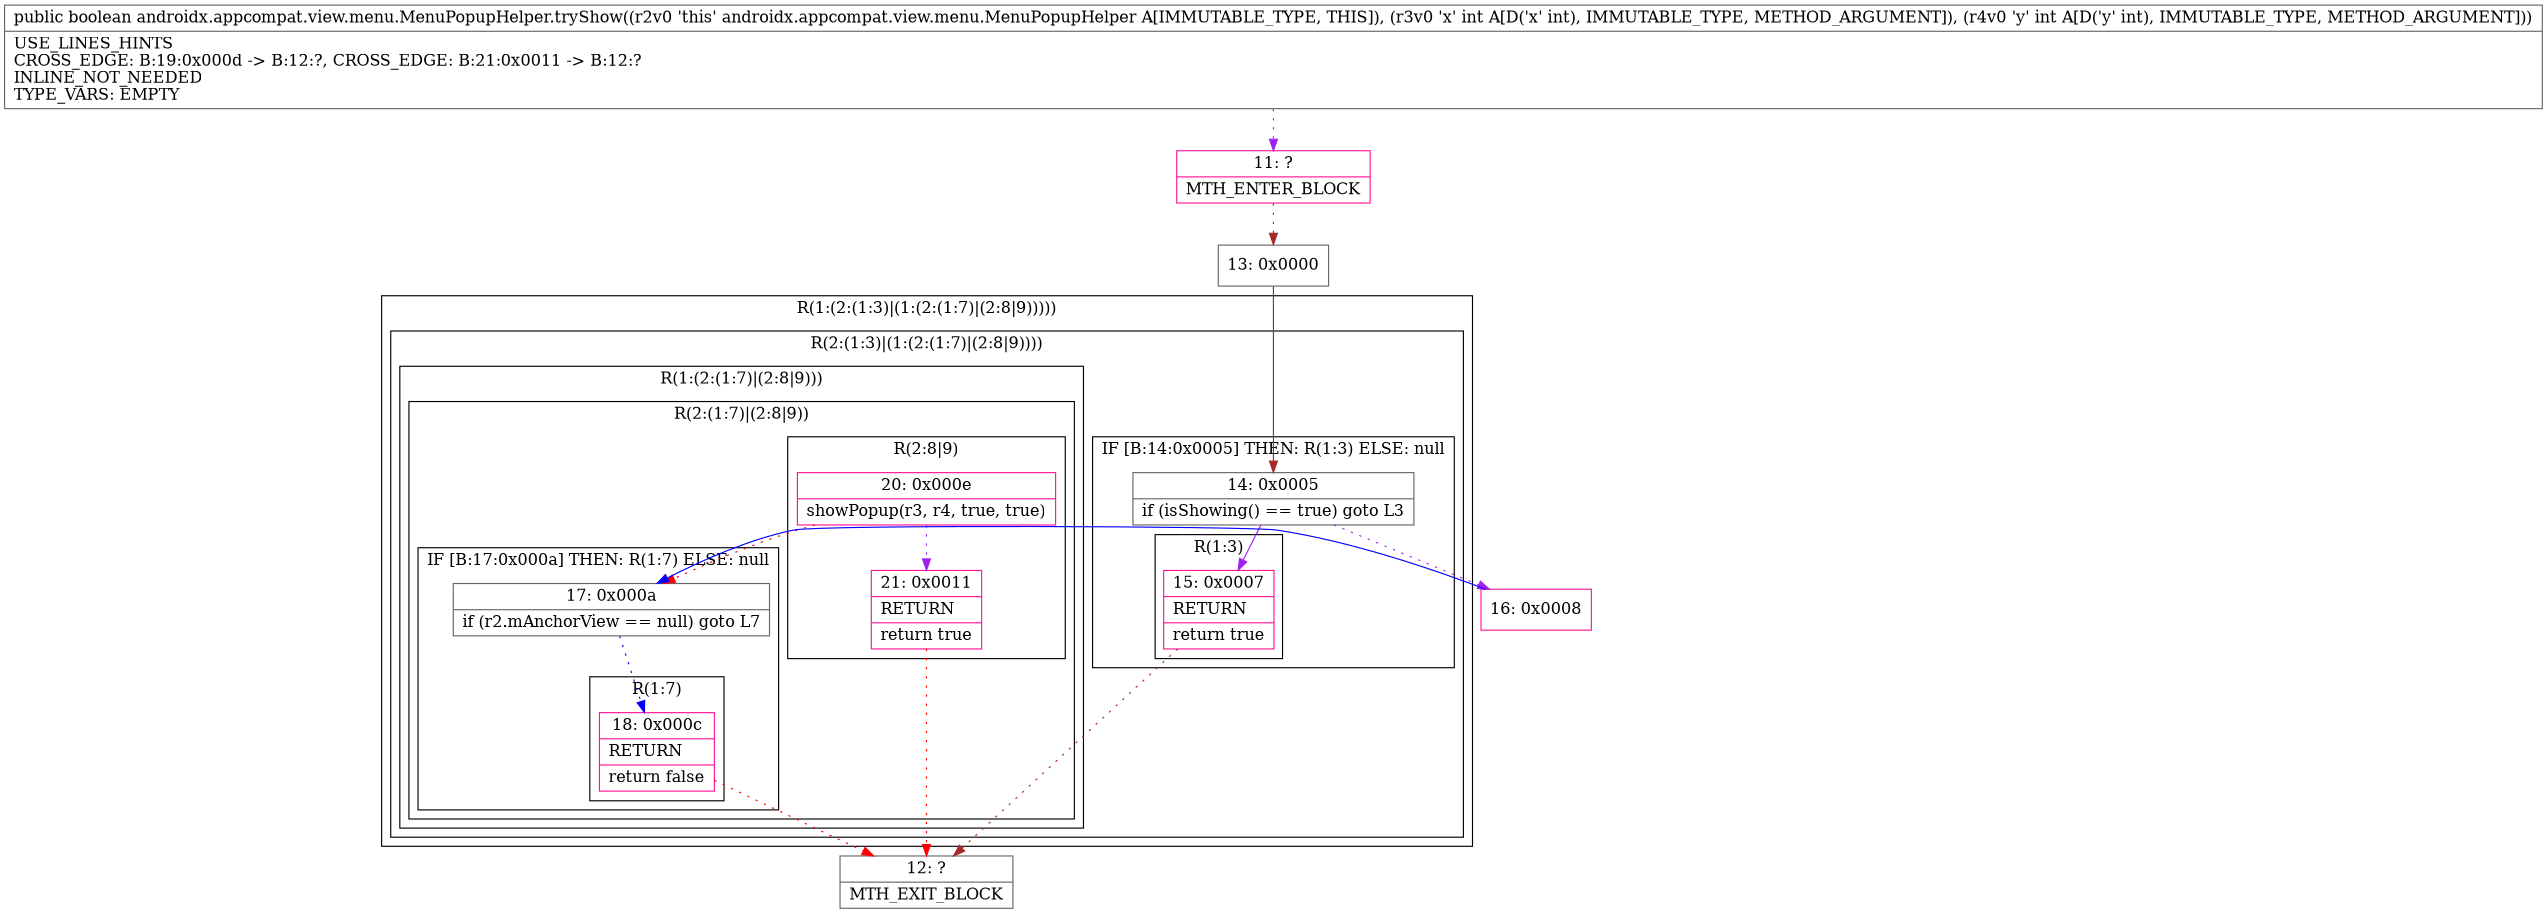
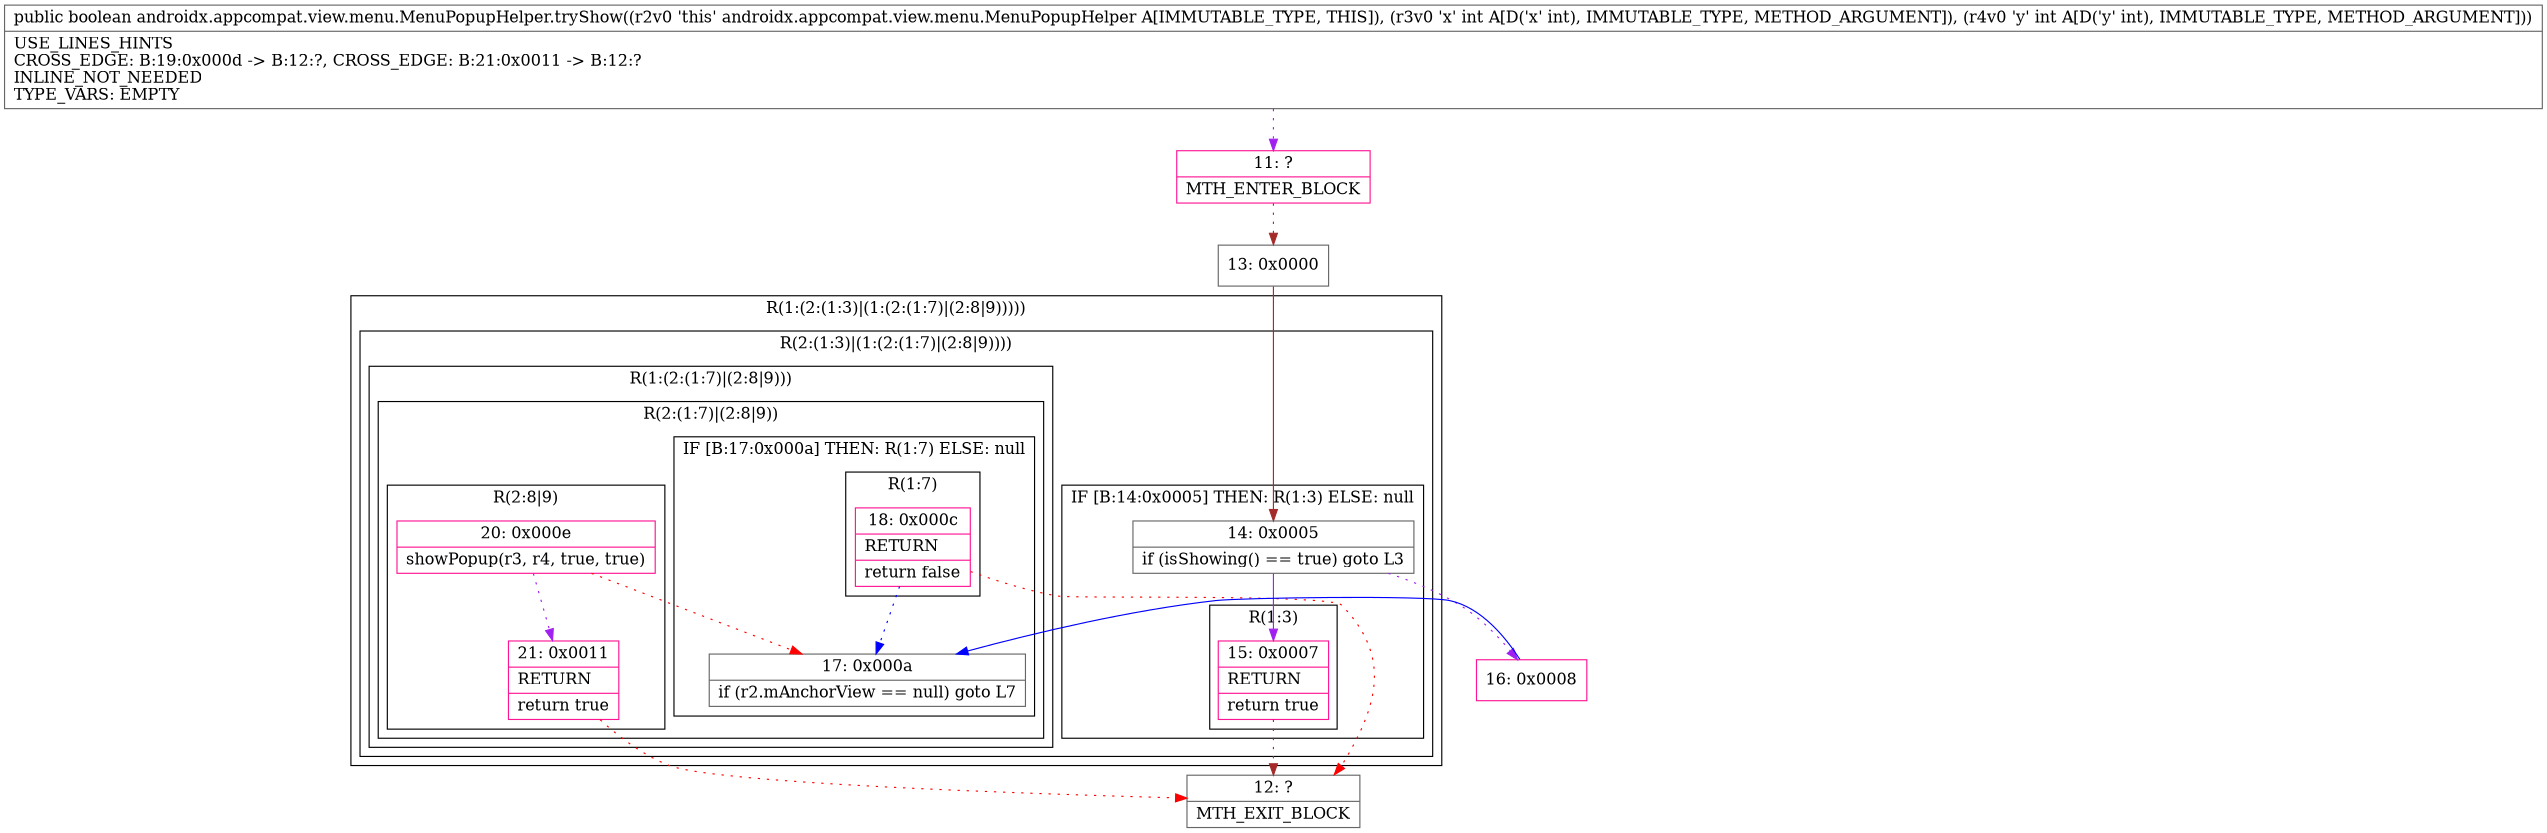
edge "17: 0x000a" -> "18: 0x000c": reversed
